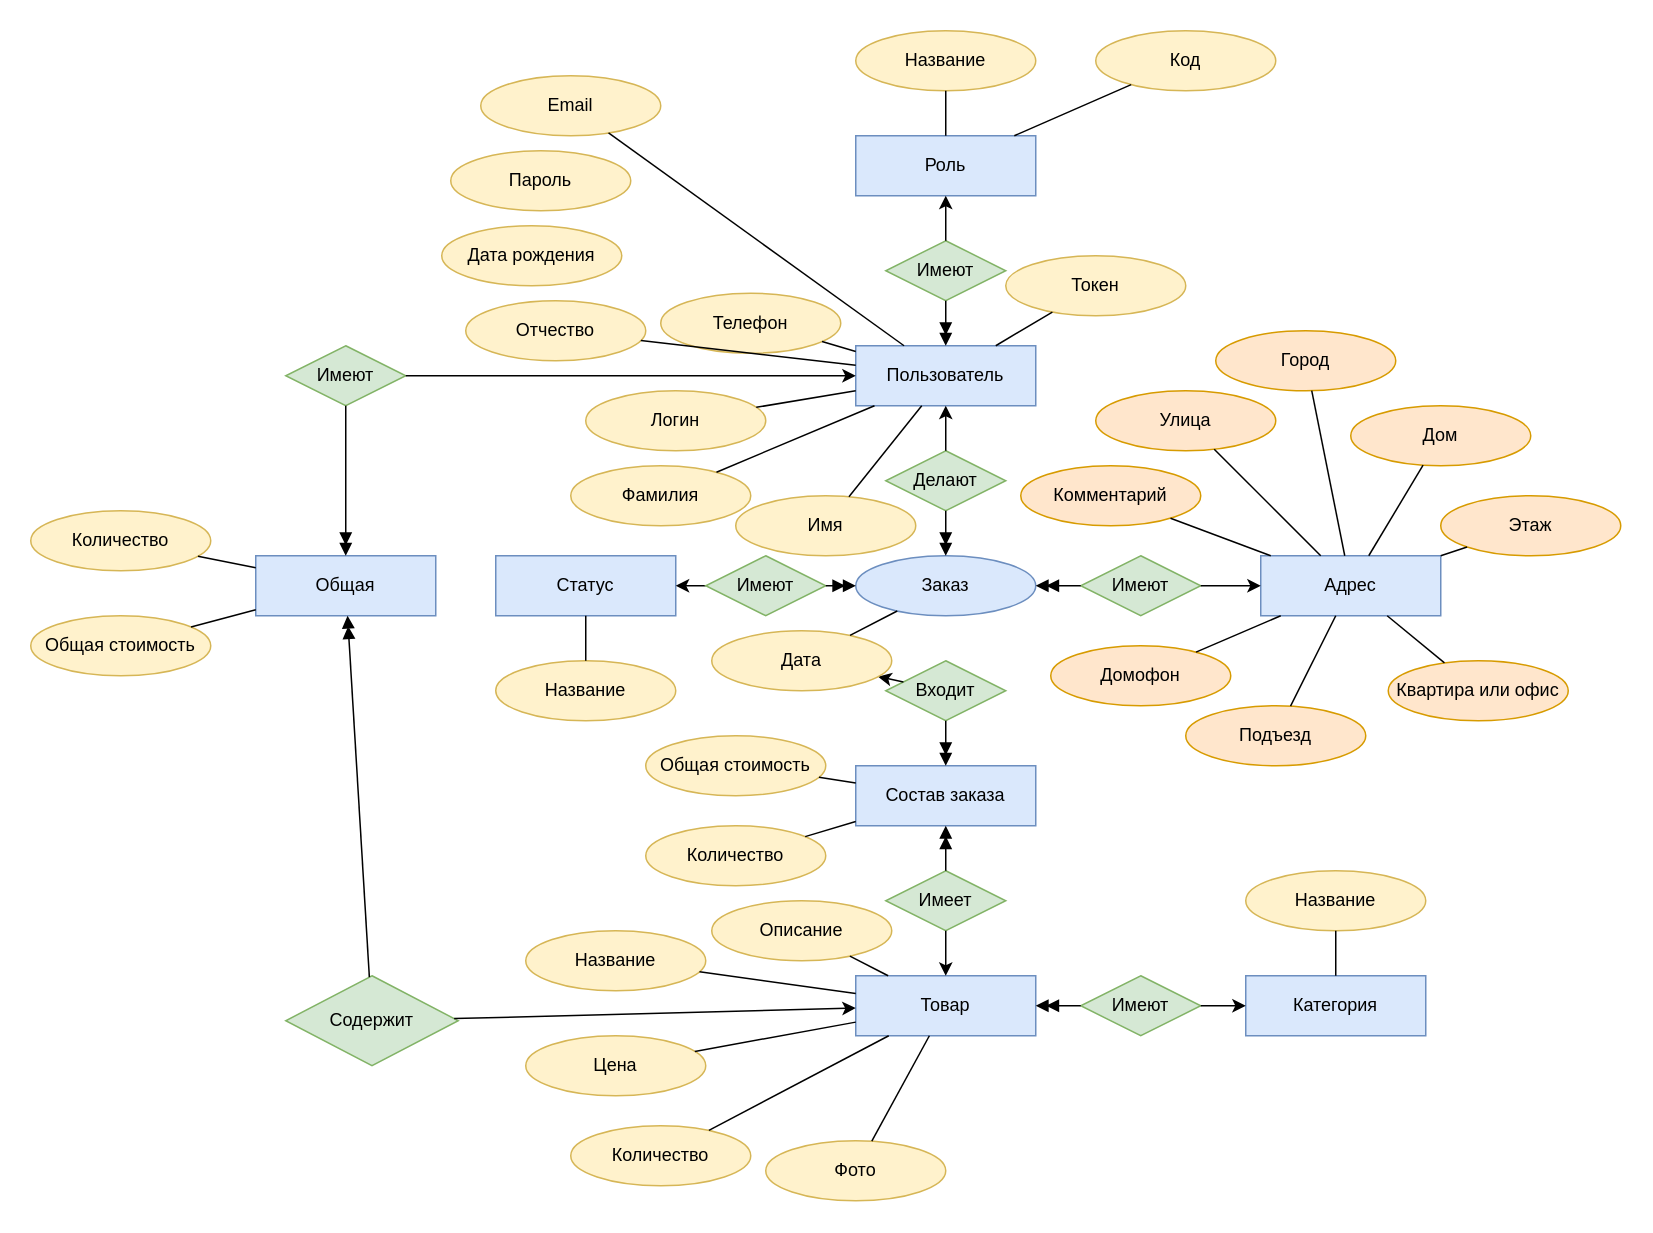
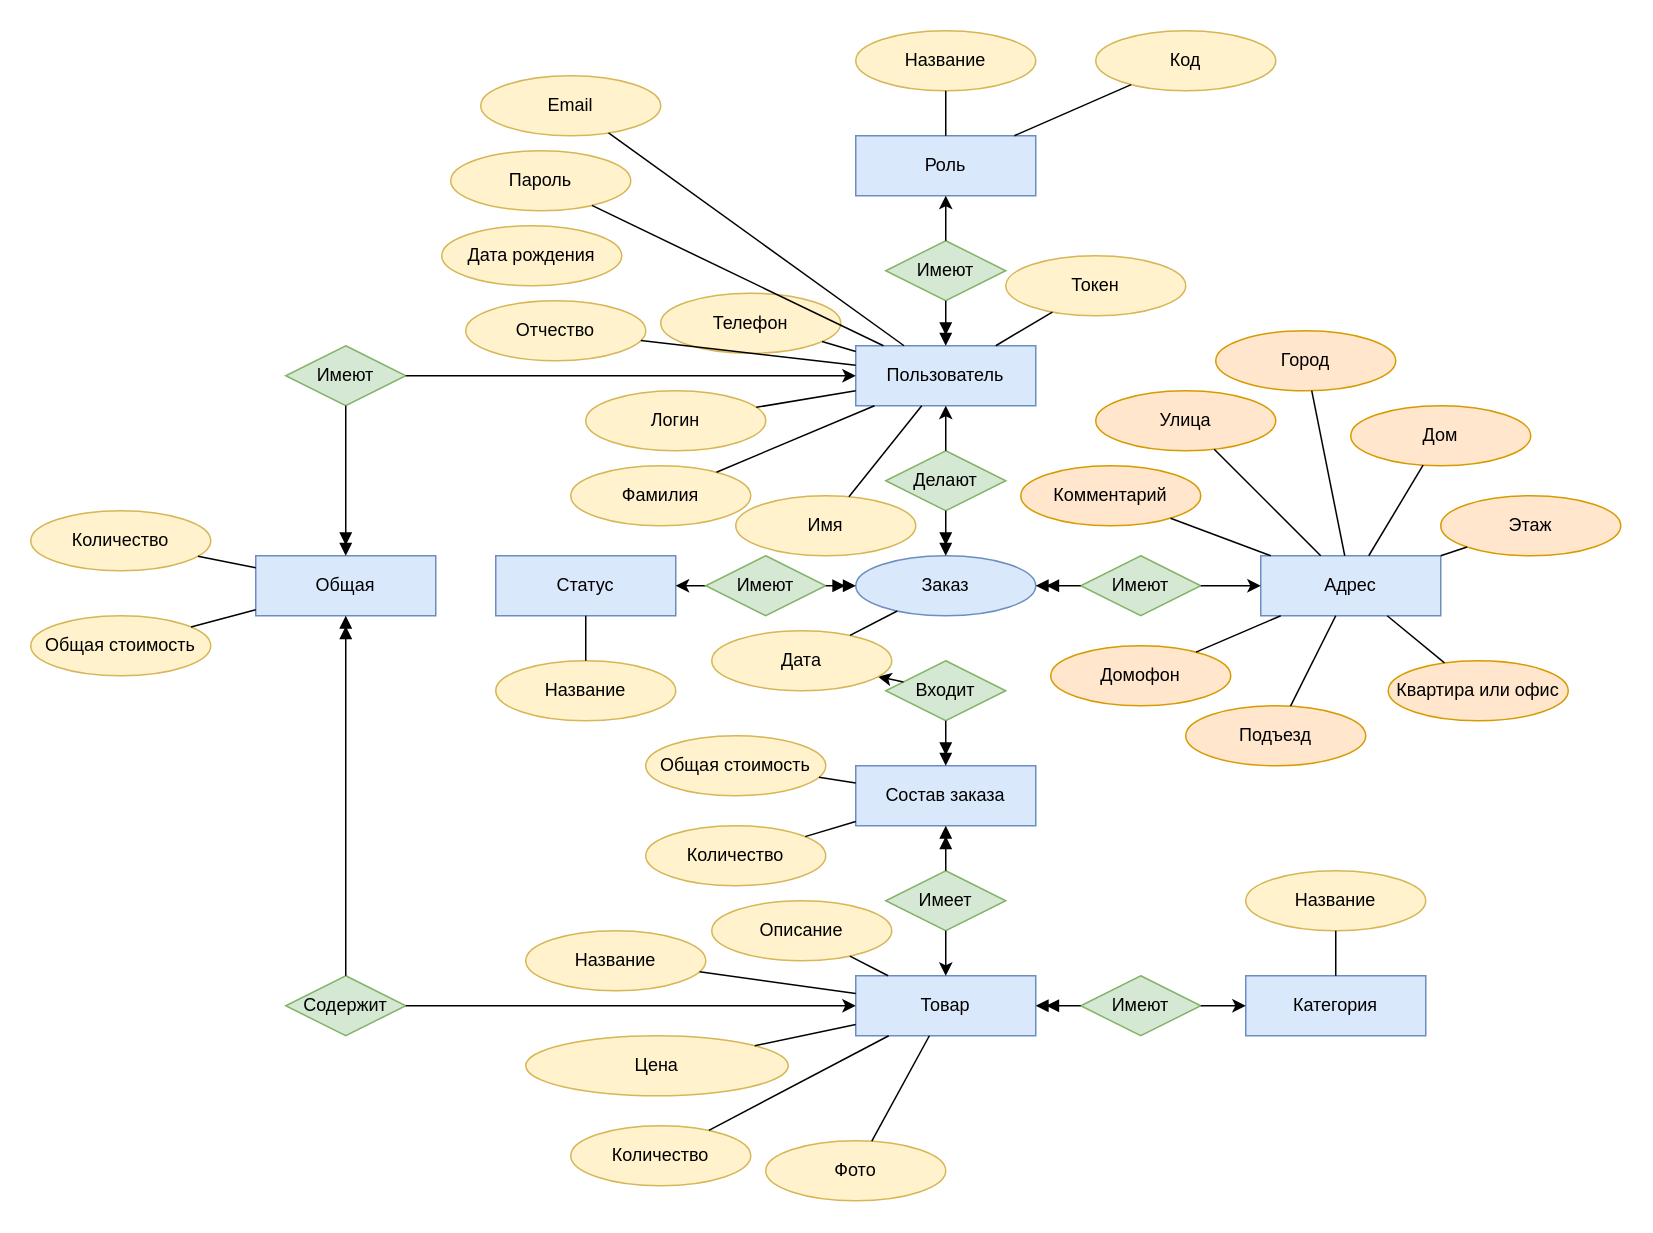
edge "Пароль" -- "Пользователь": added
node "Содержит": size 173x90 -> 120x60
node "Цена": size 180x60 -> 263x60
